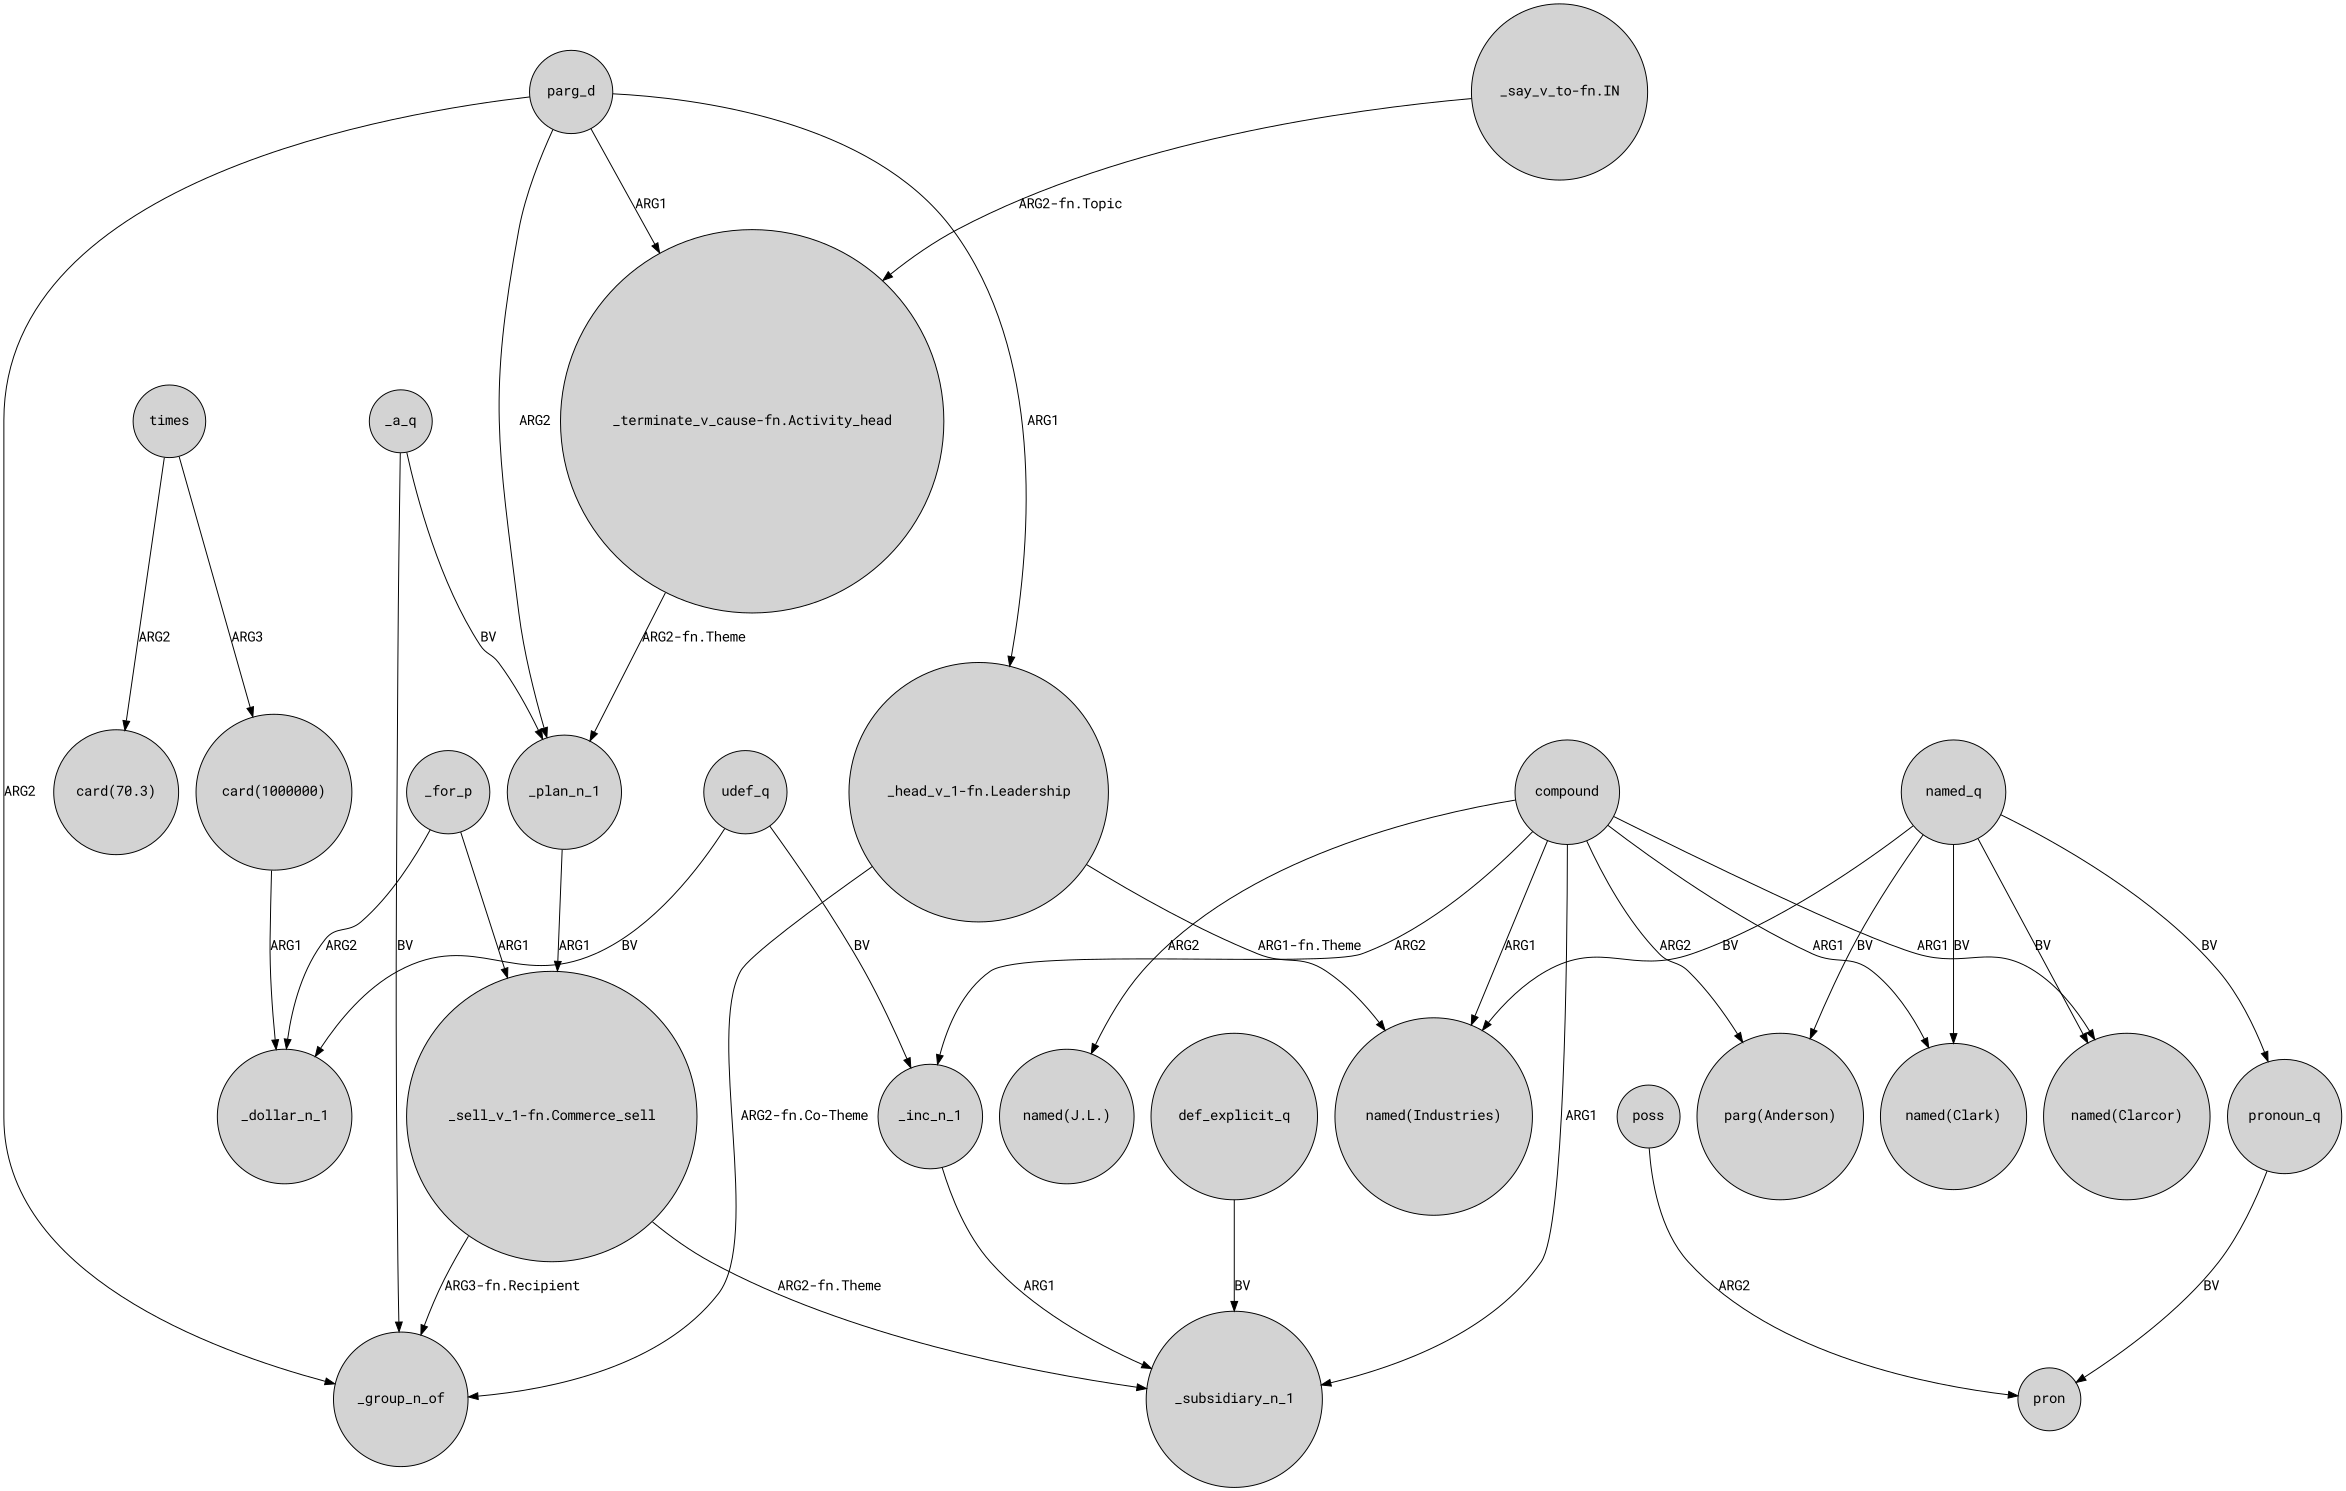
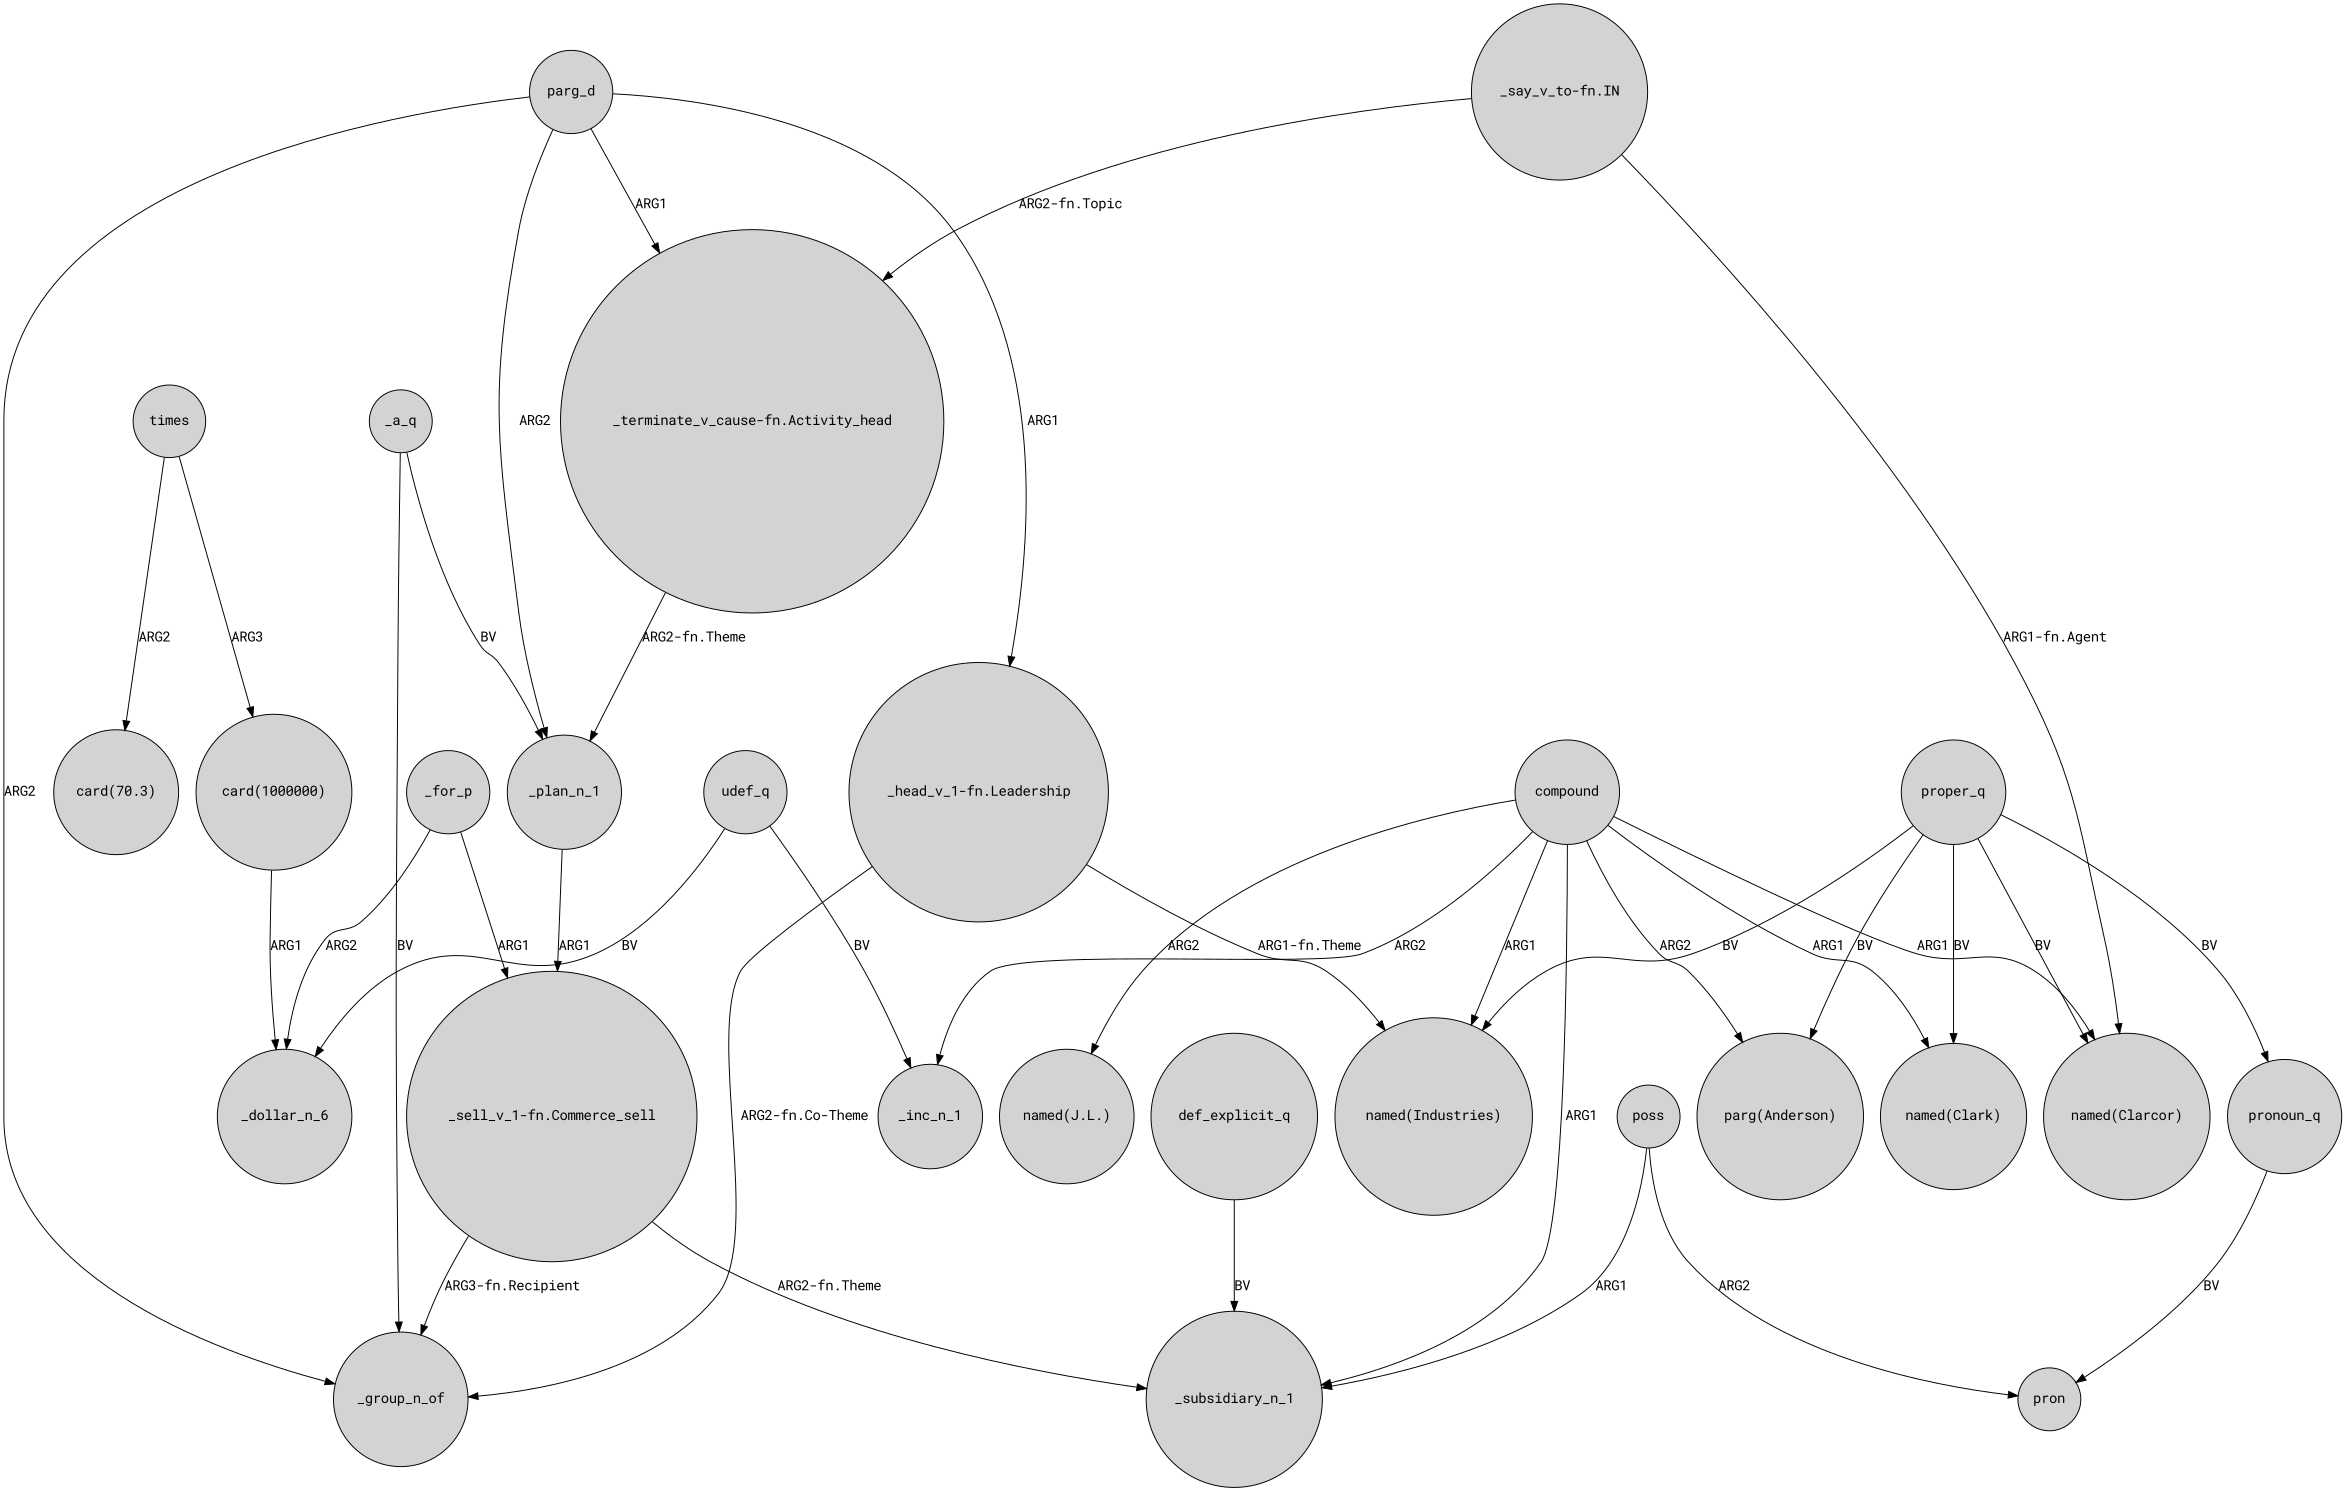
edge "_say_v_to-fn.IN" -> "named(Clarcor)": added, label "ARG1-fn.Agent"
node "named_q": label "named_q" -> "proper_q"
node "_dollar_n_1": label "_dollar_n_1" -> "_dollar_n_6"
edge "_inc_n_1" -> "_subsidiary_n_1": now "poss" -> "_subsidiary_n_1"
